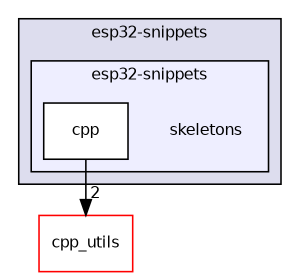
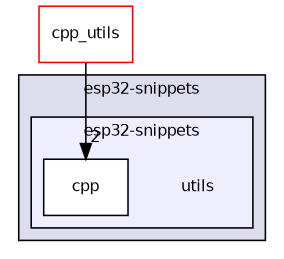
node "skeletons": label "skeletons" -> "utils"
edge "cpp" -> "cpp_utils": reversed
